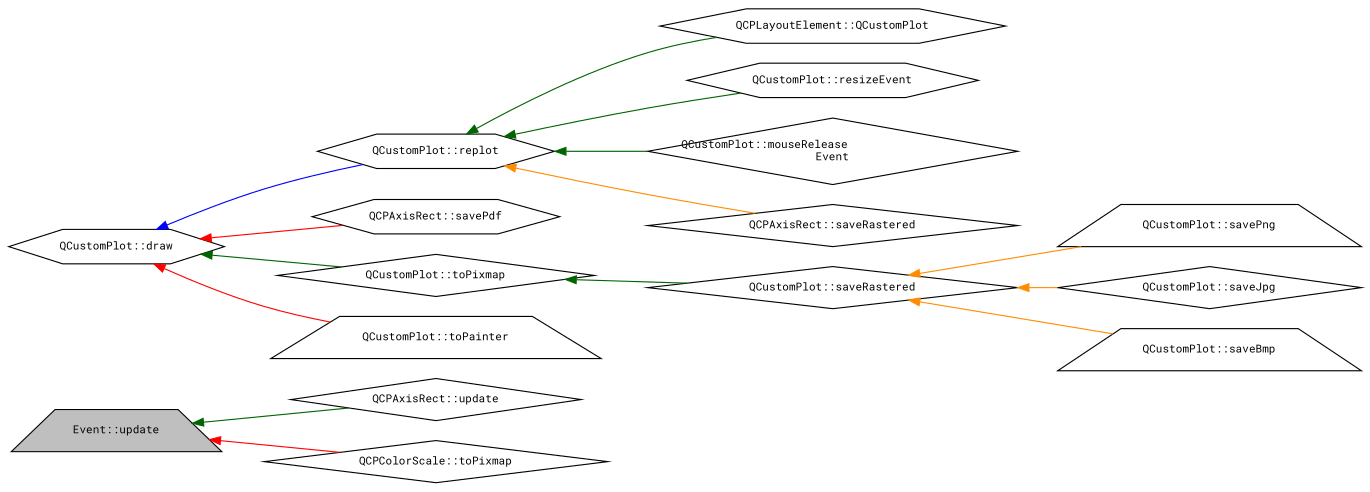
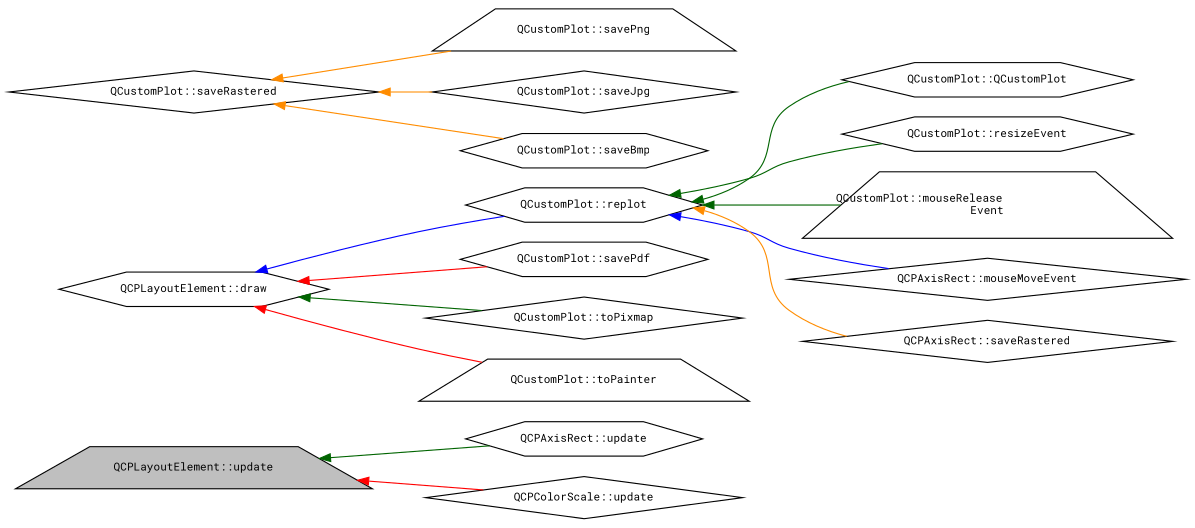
node "QCPLayoutElement::QCustomPlot": label "QCPLayoutElement::QCustomPlot" -> "QCustomPlot::QCustomPlot"
node "QCustomPlot::mouseRelease Event": shape diamond -> trapezium
node "QCPAxisRect::savePdf": label "QCPAxisRect::savePdf" -> "QCustomPlot::savePdf"
node "QCustomPlot::draw": label "QCustomPlot::draw" -> "QCPLayoutElement::draw"
node "QCPAxisRect::mouseMoveEvent": added
edge "QCustomPlot::saveRastered" -> "QCustomPlot::toPixmap": removed
node "QCustomPlot::saveBmp": shape trapezium -> hexagon
node "QCPAxisRect::update": shape diamond -> hexagon
node "Event::update": label "Event::update" -> "QCPLayoutElement::update"
node "QCPColorScale::toPixmap": label "QCPColorScale::toPixmap" -> "QCPColorScale::update"
